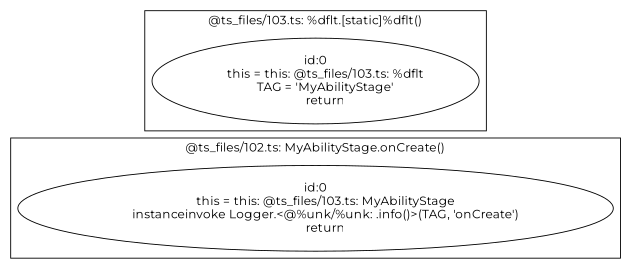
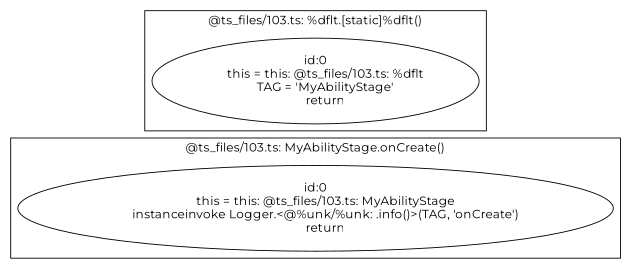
cluster "@ts_files/102.ts: MyAbilityStage.onCreate()": label "@ts_files/102.ts: MyAbilityStage.onCreate()" -> "@ts_files/103.ts: MyAbilityStage.onCreate()"
